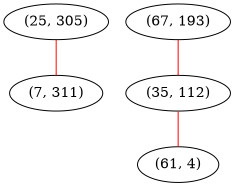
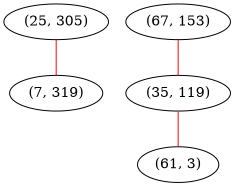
node "(67, 193)": label "(67, 193)" -> "(67, 153)"
node "(7, 311)": label "(7, 311)" -> "(7, 319)"
node "(35, 112)": label "(35, 112)" -> "(35, 119)"
node "(61, 4)": label "(61, 4)" -> "(61, 3)"
